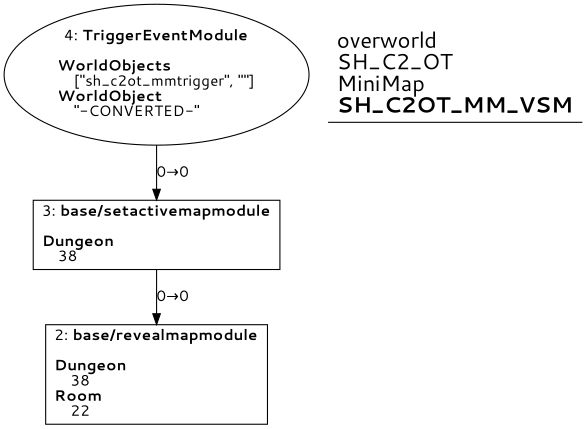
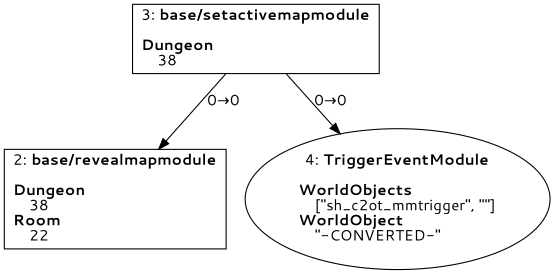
node "overworld": removed
edge "4:" -> "3:": reversed
